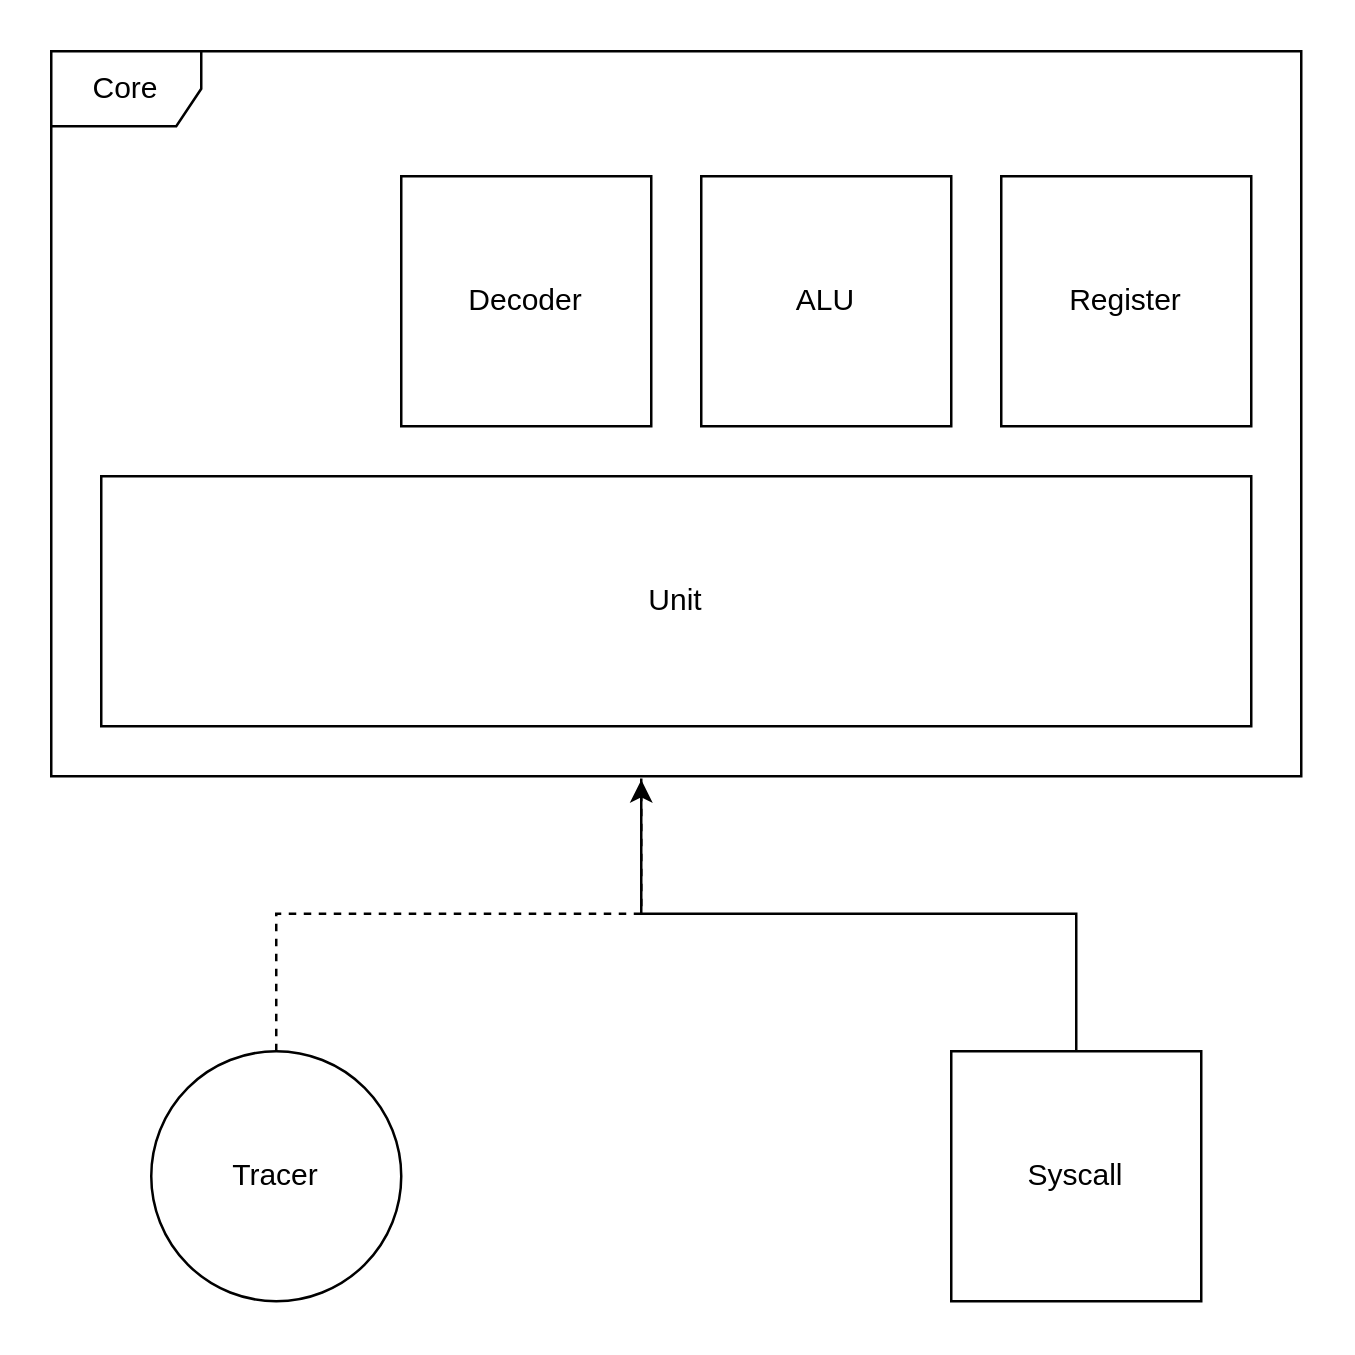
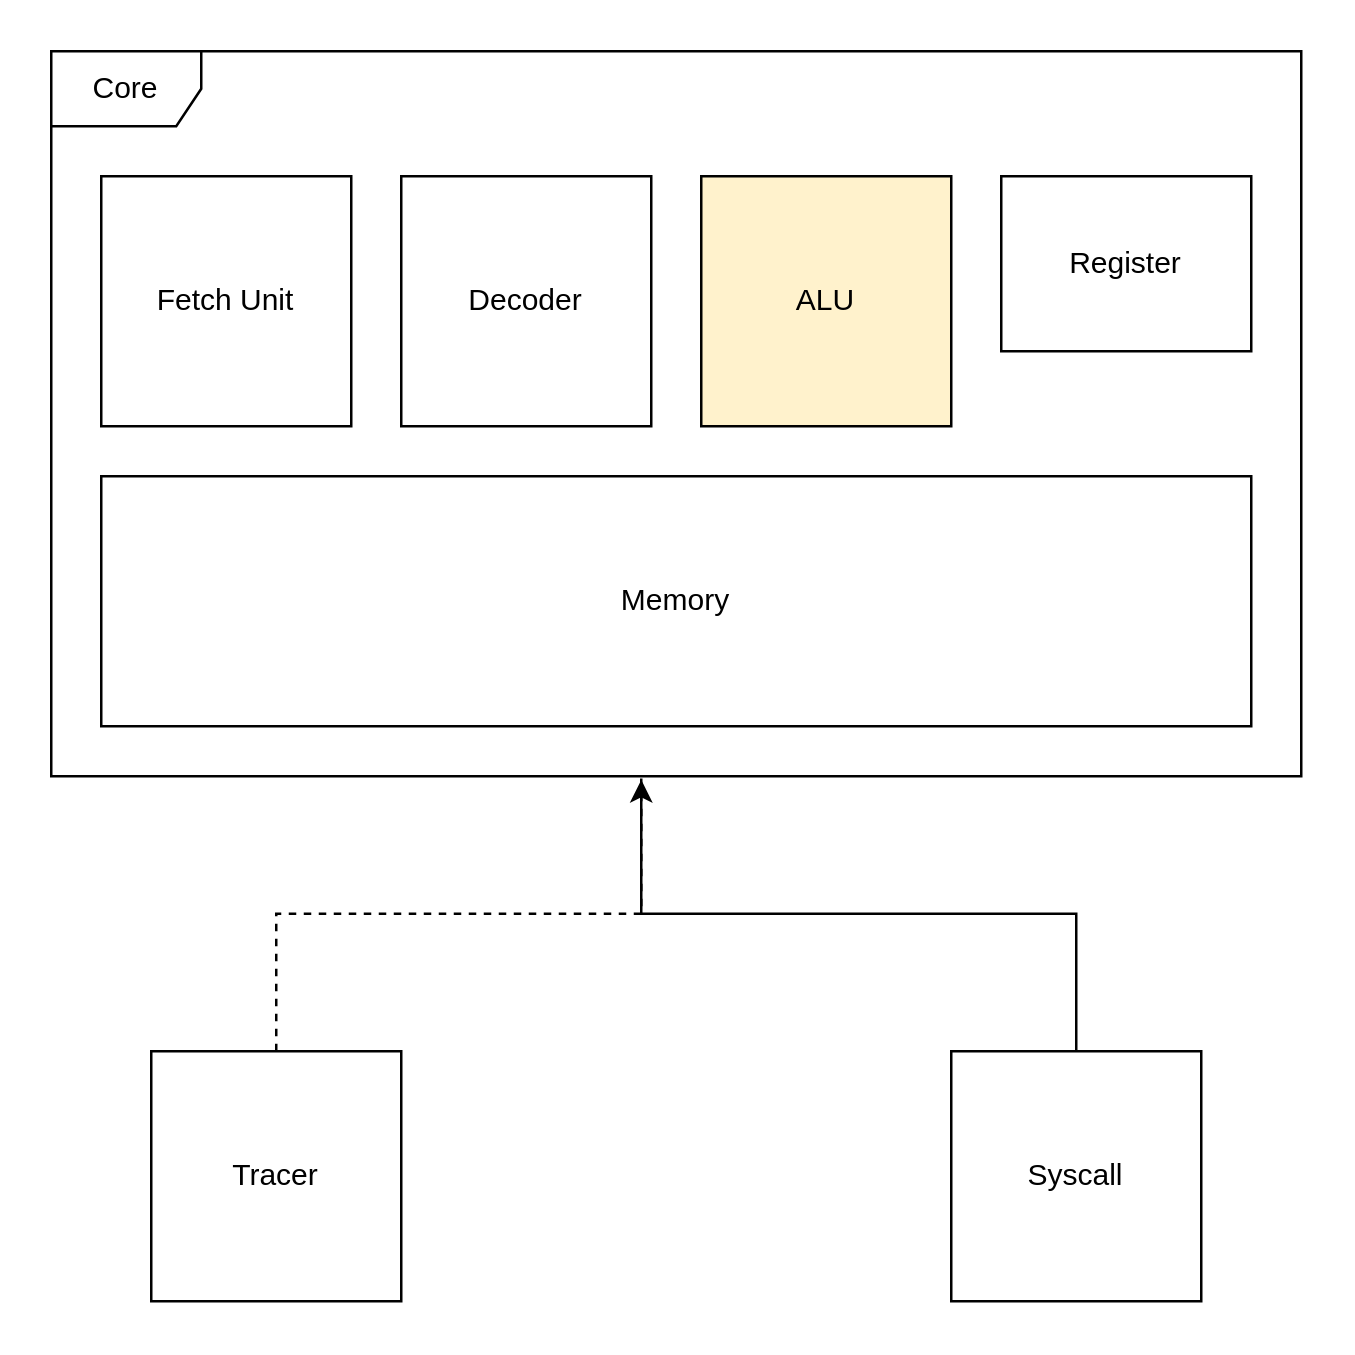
node "Fetch Unit": added
node "ALU": fillcolor #ffffff -> #fff2cc
node "Register": size 250x250 -> 250x175
node "Unit": label "Unit" -> "Memory"
node "Tracer": shape ellipse -> rectangle
